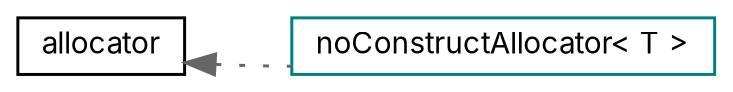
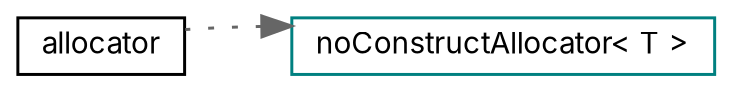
edge "noConstructAllocator< T >" -> "allocator": reversed
